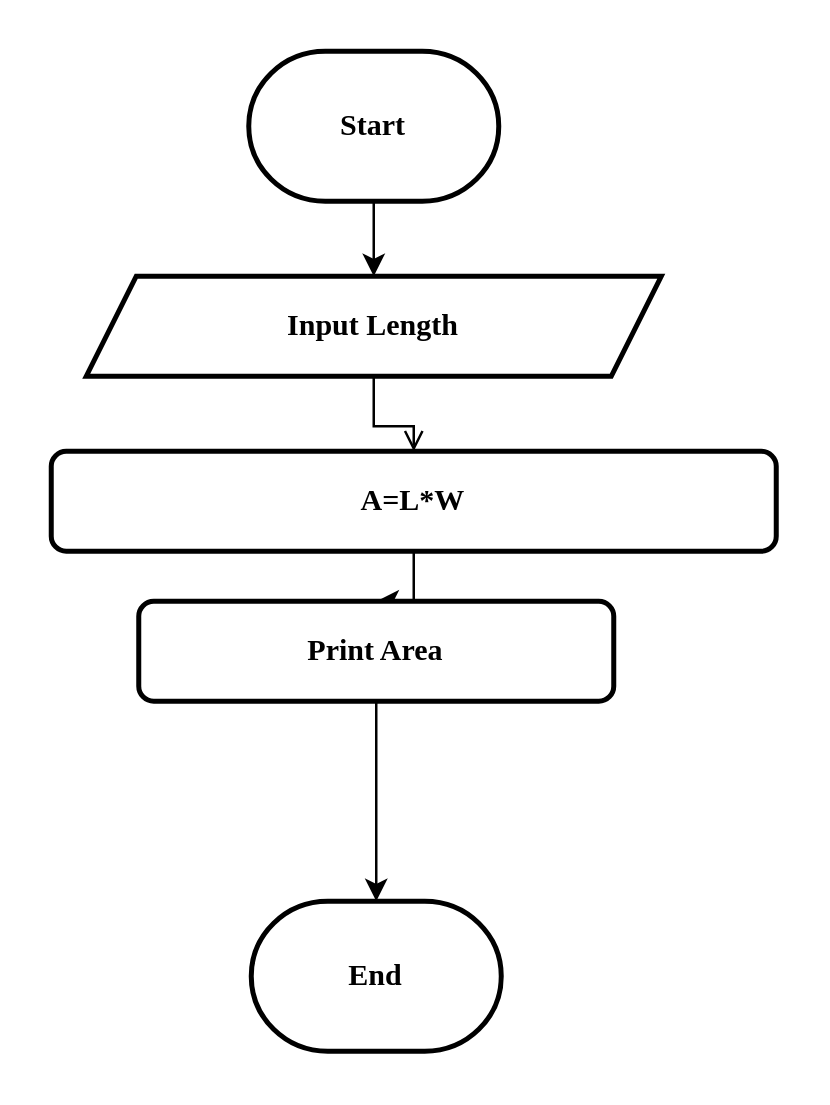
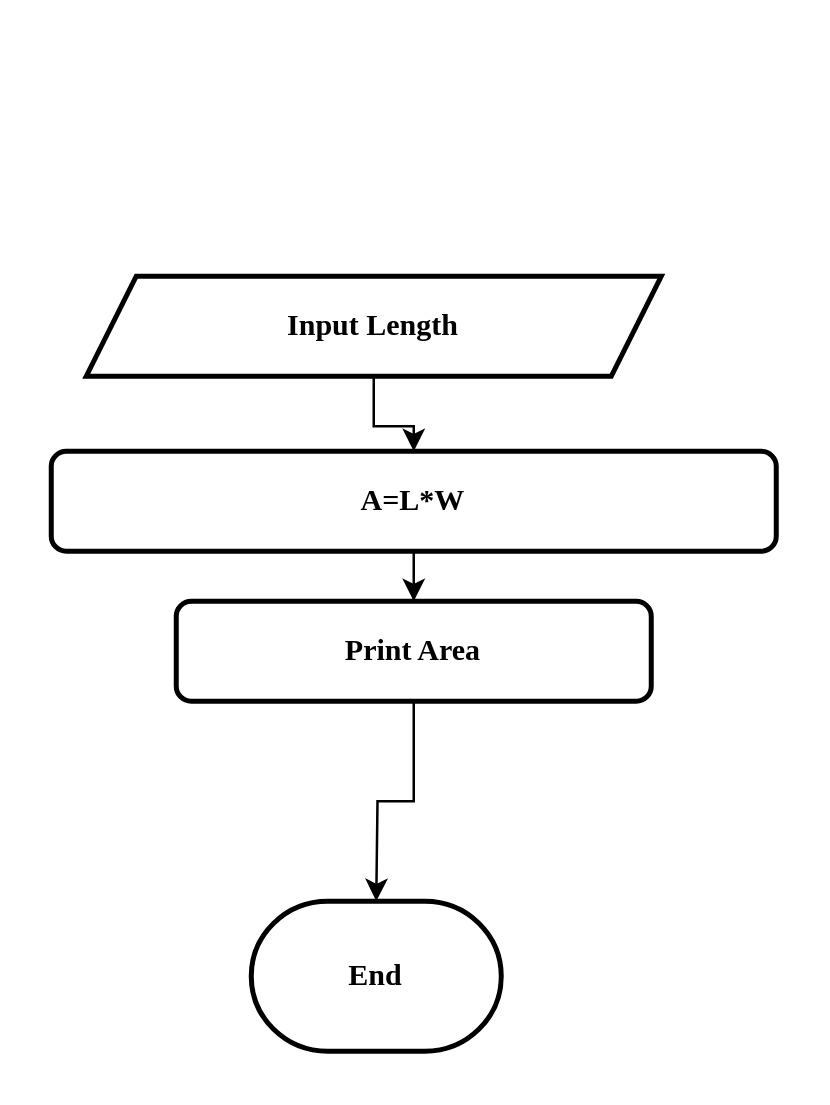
node "Start": removed
edge "Start" -> "Input Length": removed
edge "Input Length" -> "A=L*W": arrowhead open -> classic
node "Print Area": moved (376, 651) -> (414, 651)
